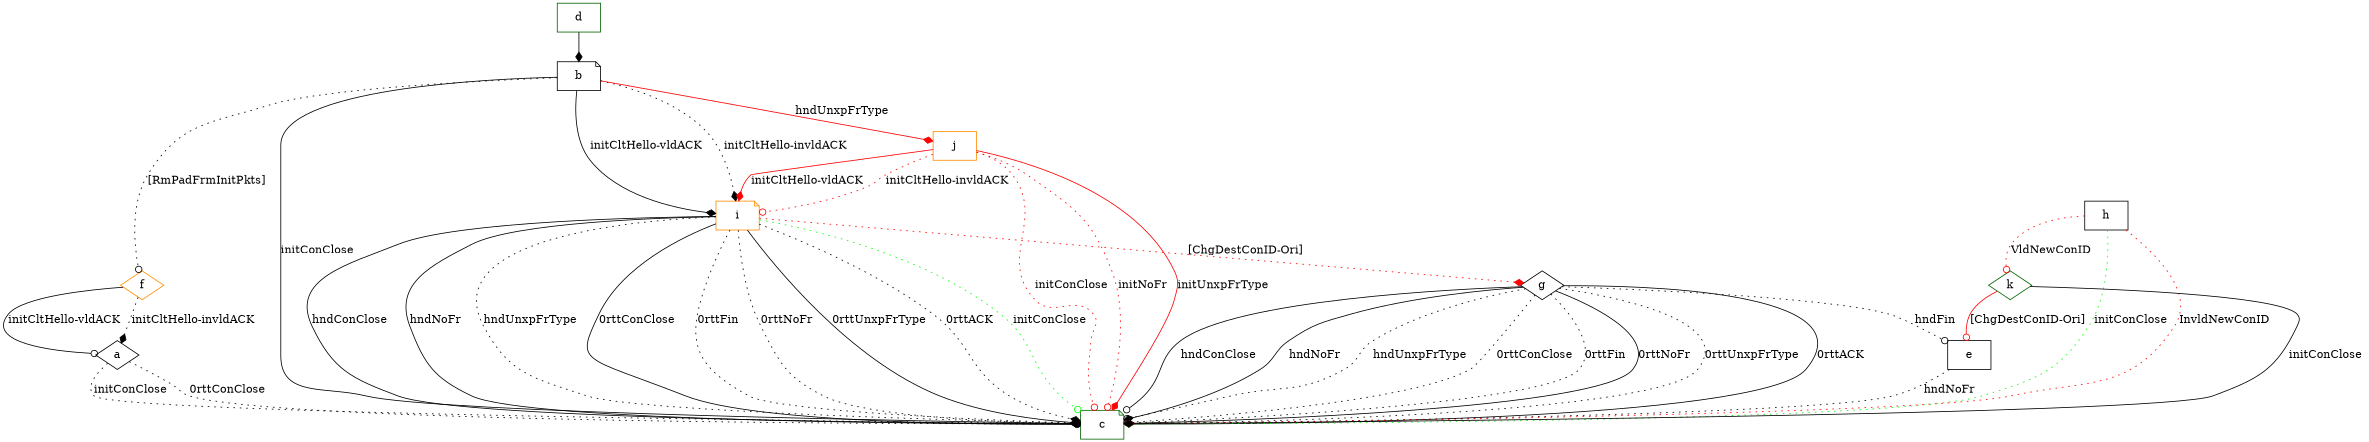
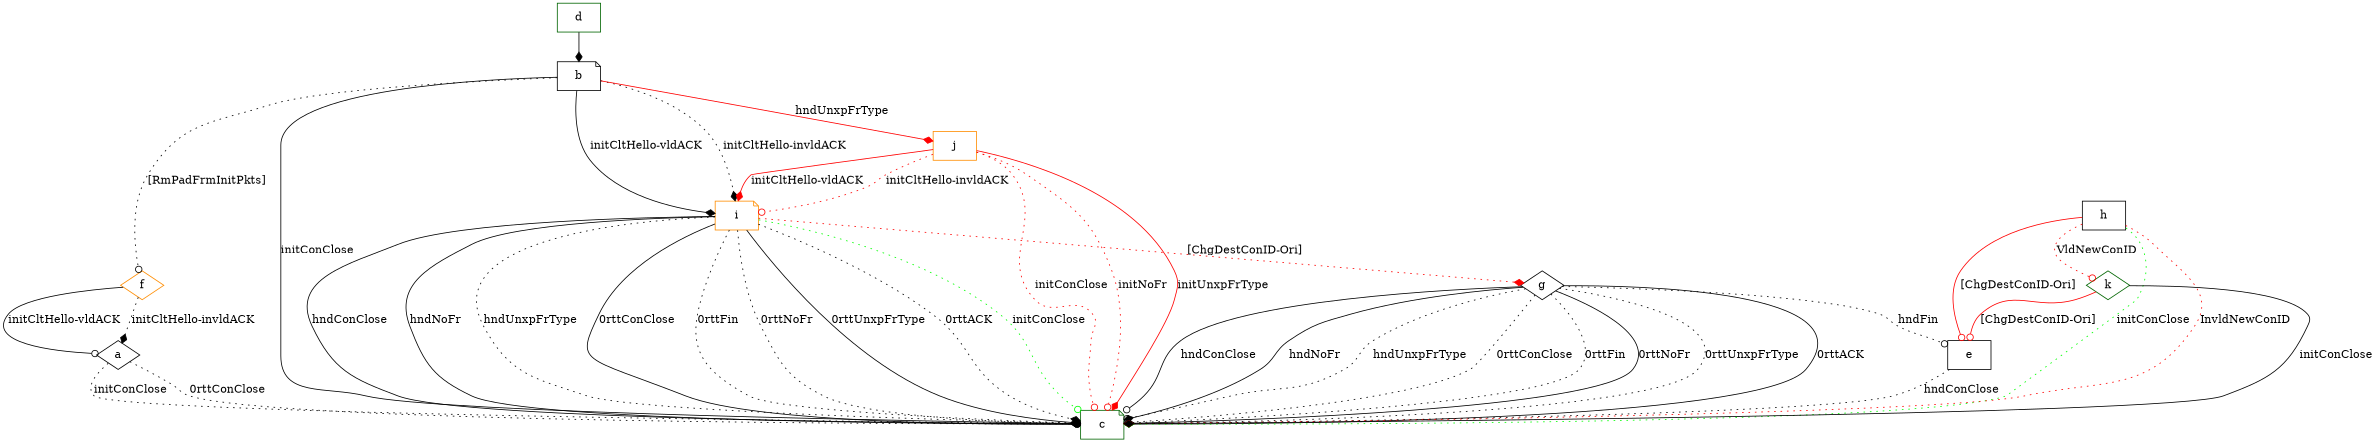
edge "h" -> "e": added, label "[ChgDestConID-Ori]"
edge "e" -> "c": label "hndNoFr " -> "hndConClose "
